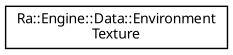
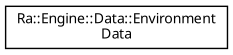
node "Ra::Engine::Data::Environment Texture": label "Ra::Engine::Data::Environment Texture" -> "Ra::Engine::Data::Environment Data"
